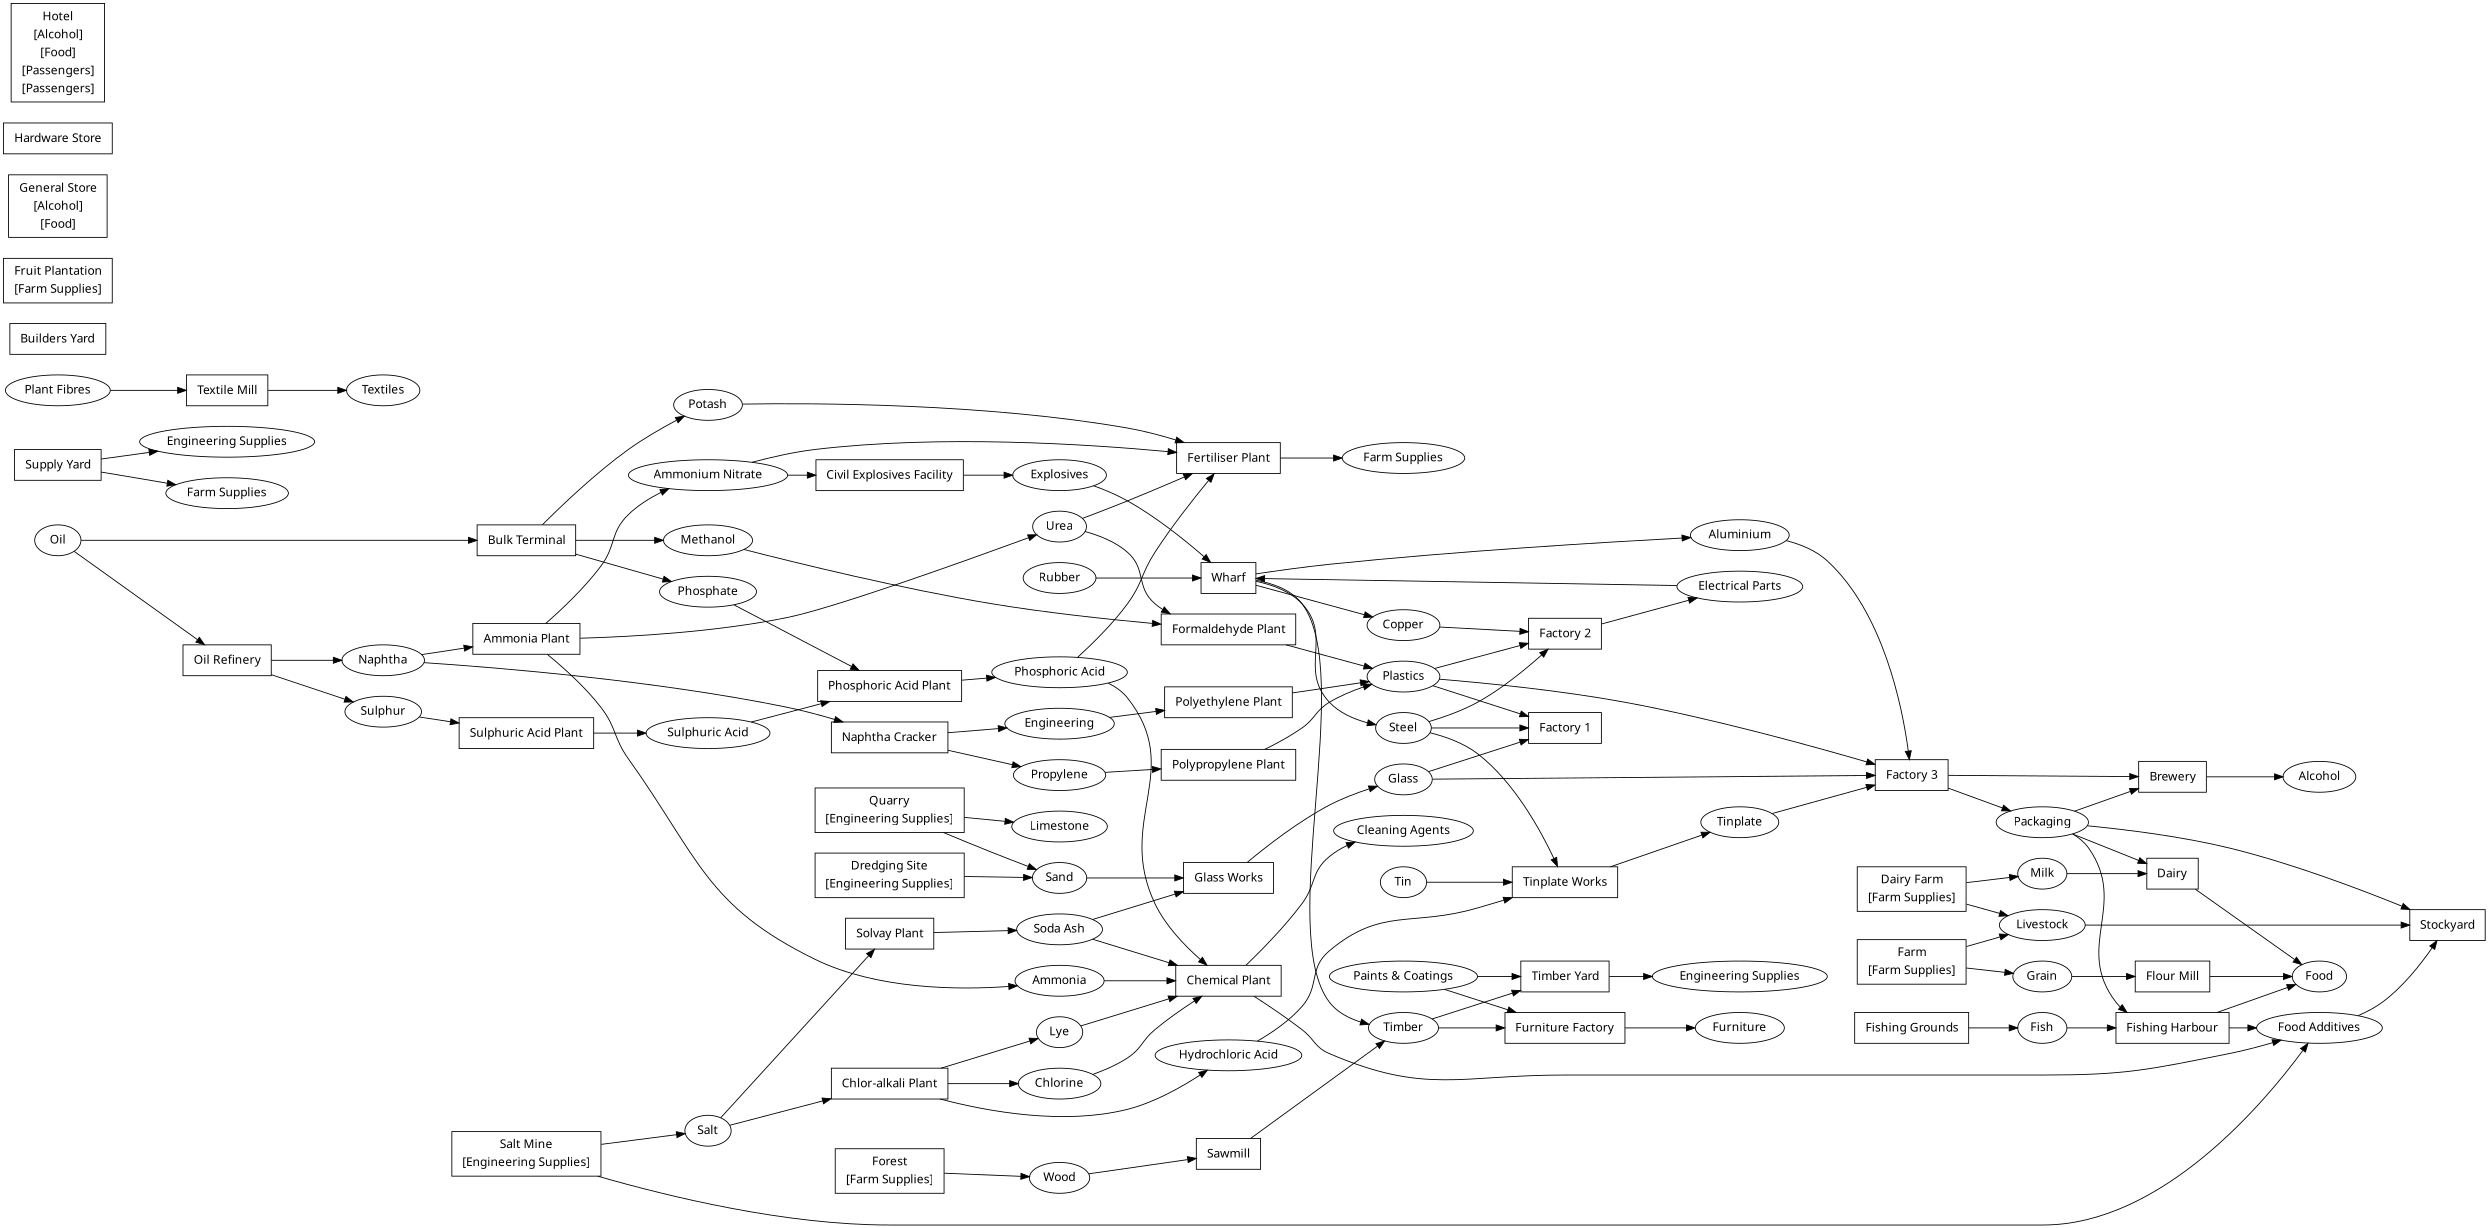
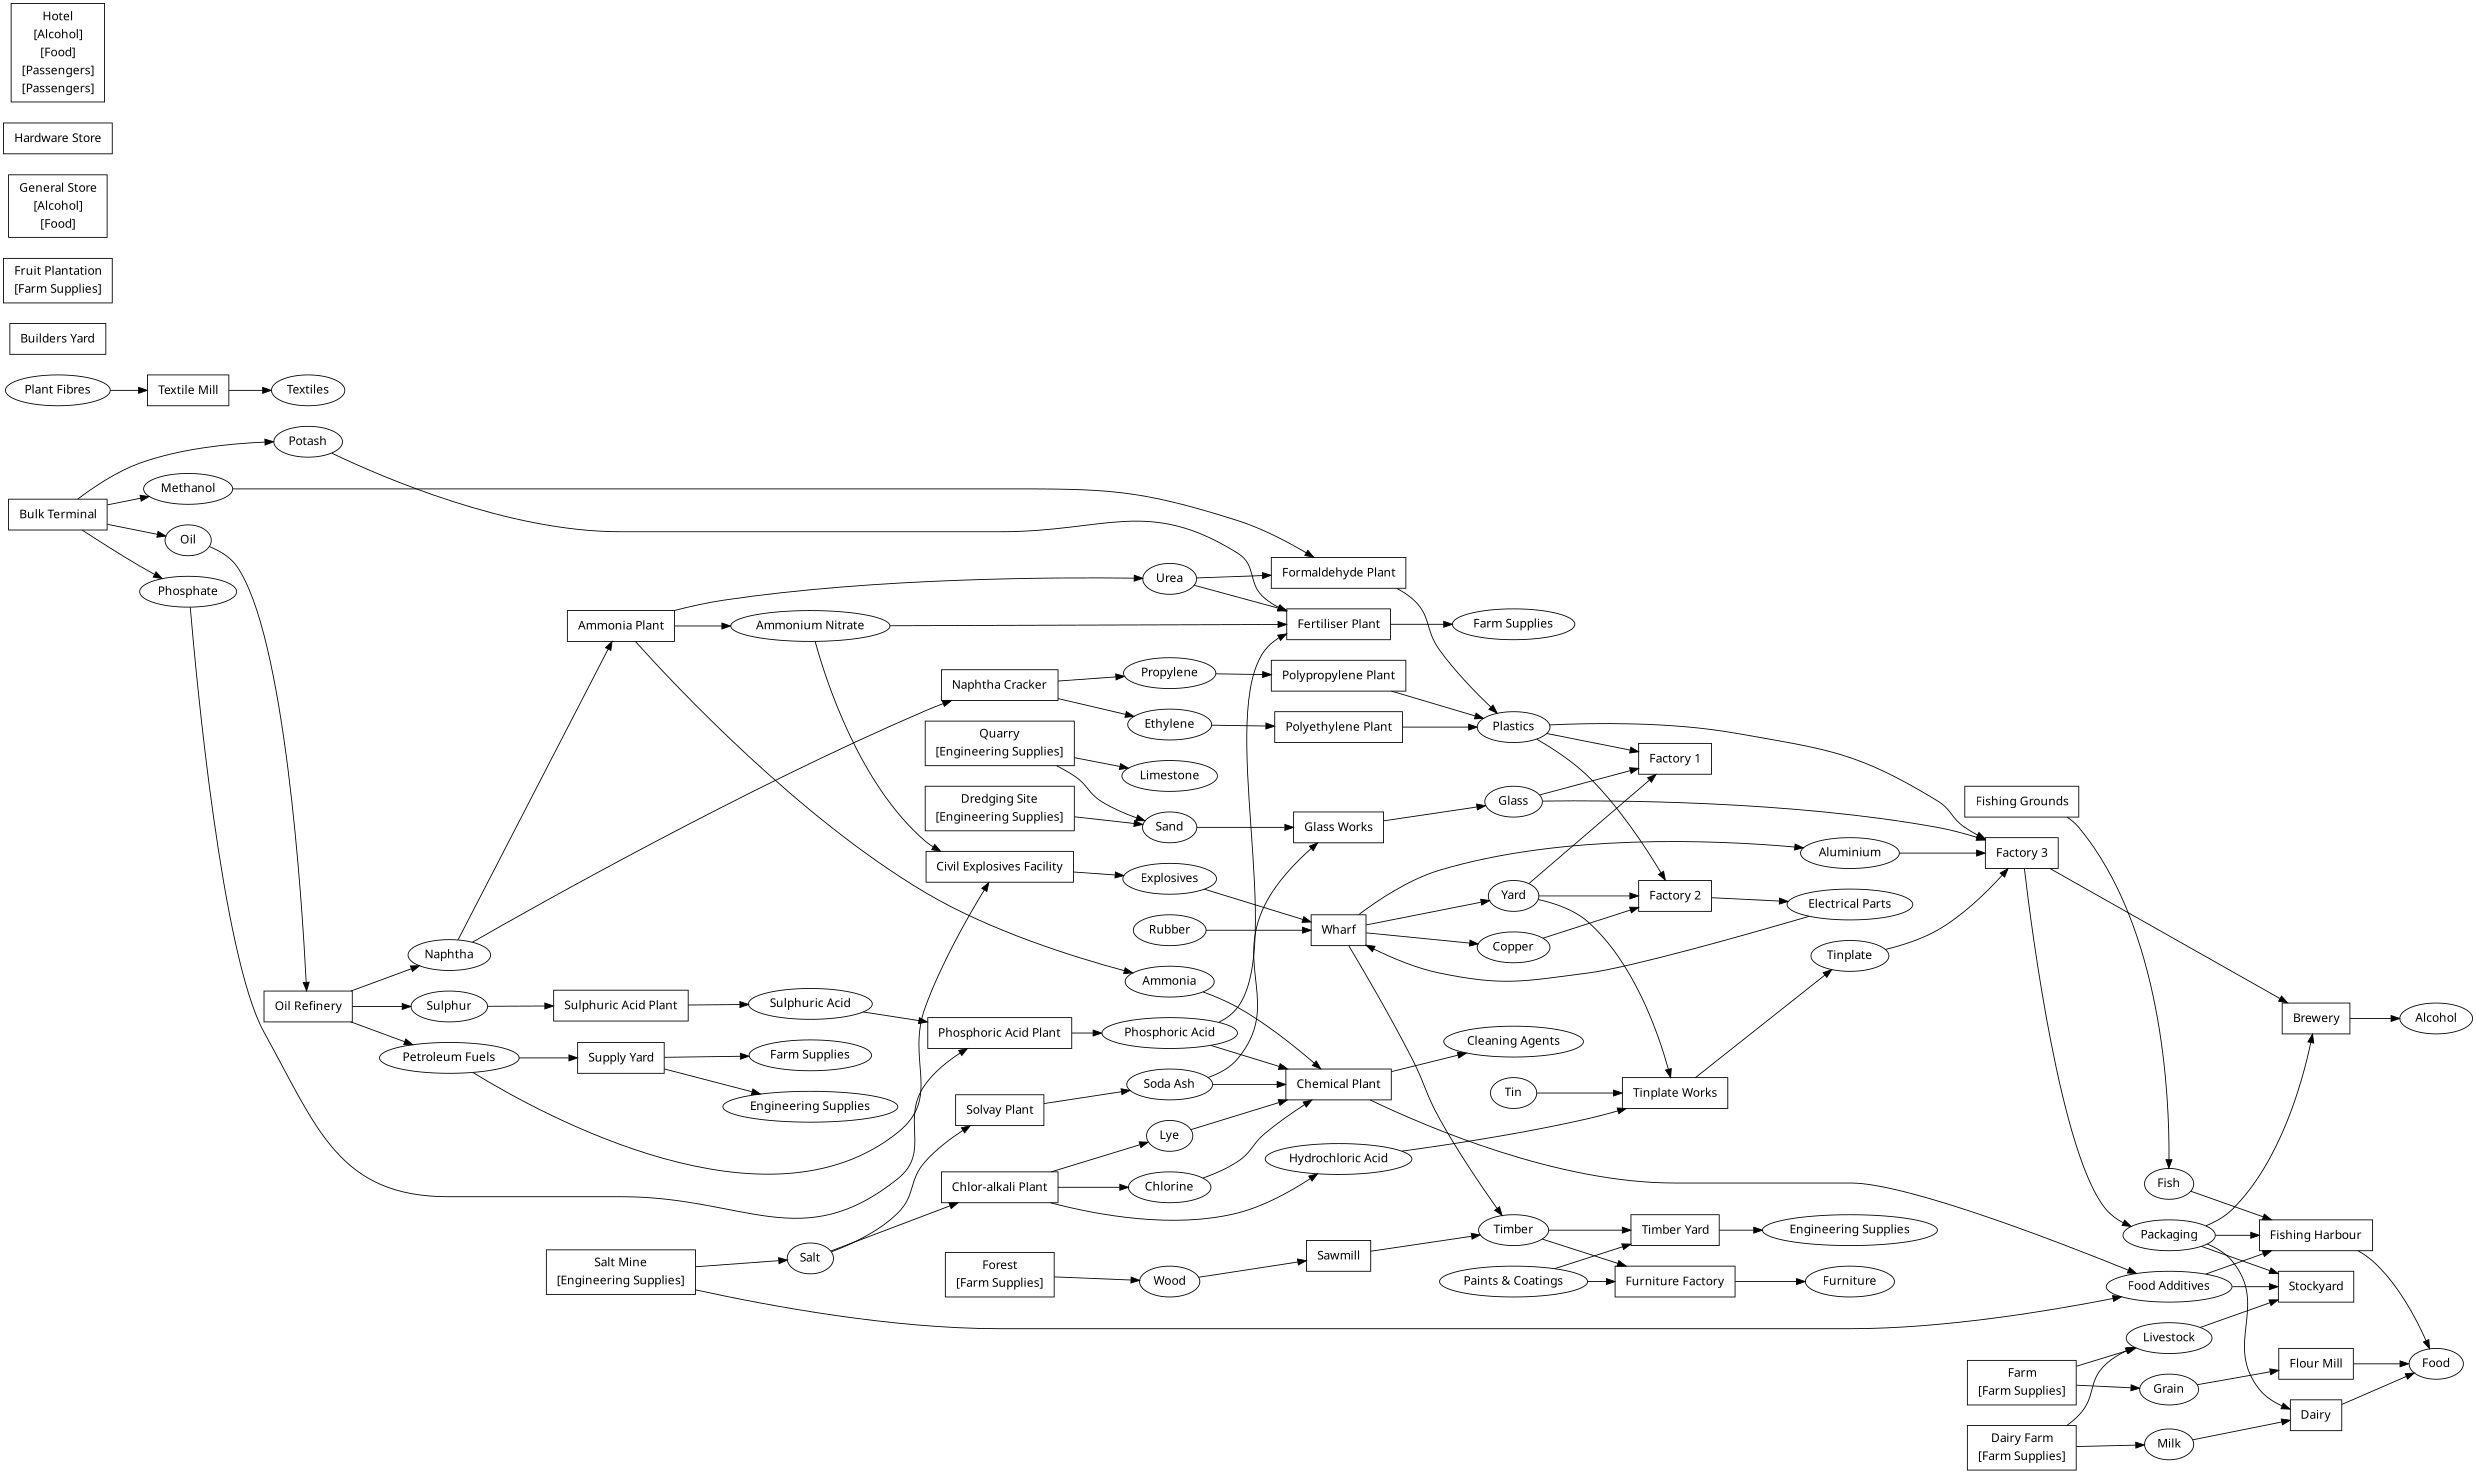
edge "Oil" -> "Bulk Terminal": reversed
node "Engineering": label "Engineering" -> "Ethylene"
node "Steel": label "Steel" -> "Yard"
edge "Fishing Harbour" -> "Food Additives": reversed
node "Petroleum Fuels": added
